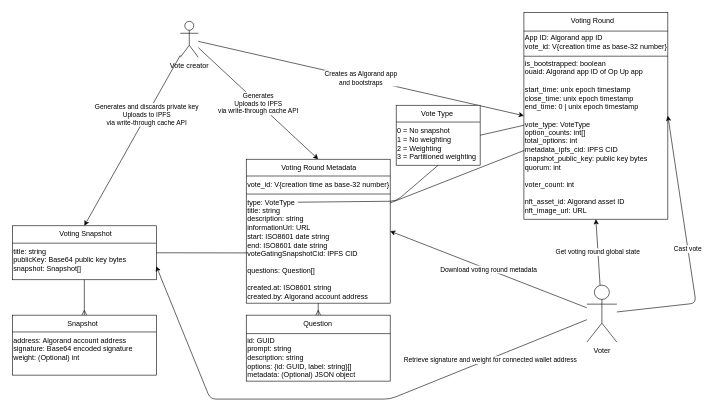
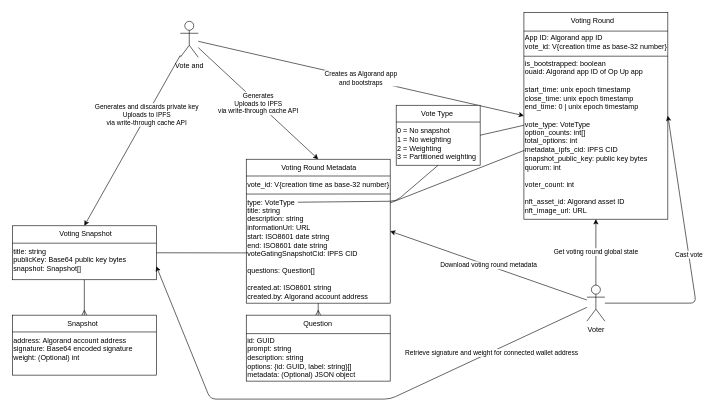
node "Vote creator": label "Vote creator" -> "Vote and"
node "Voter": size 30x57 -> 18x36
